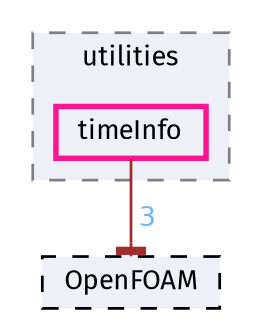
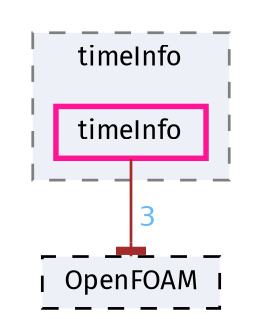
cluster "utilities": label "utilities" -> "timeInfo"
